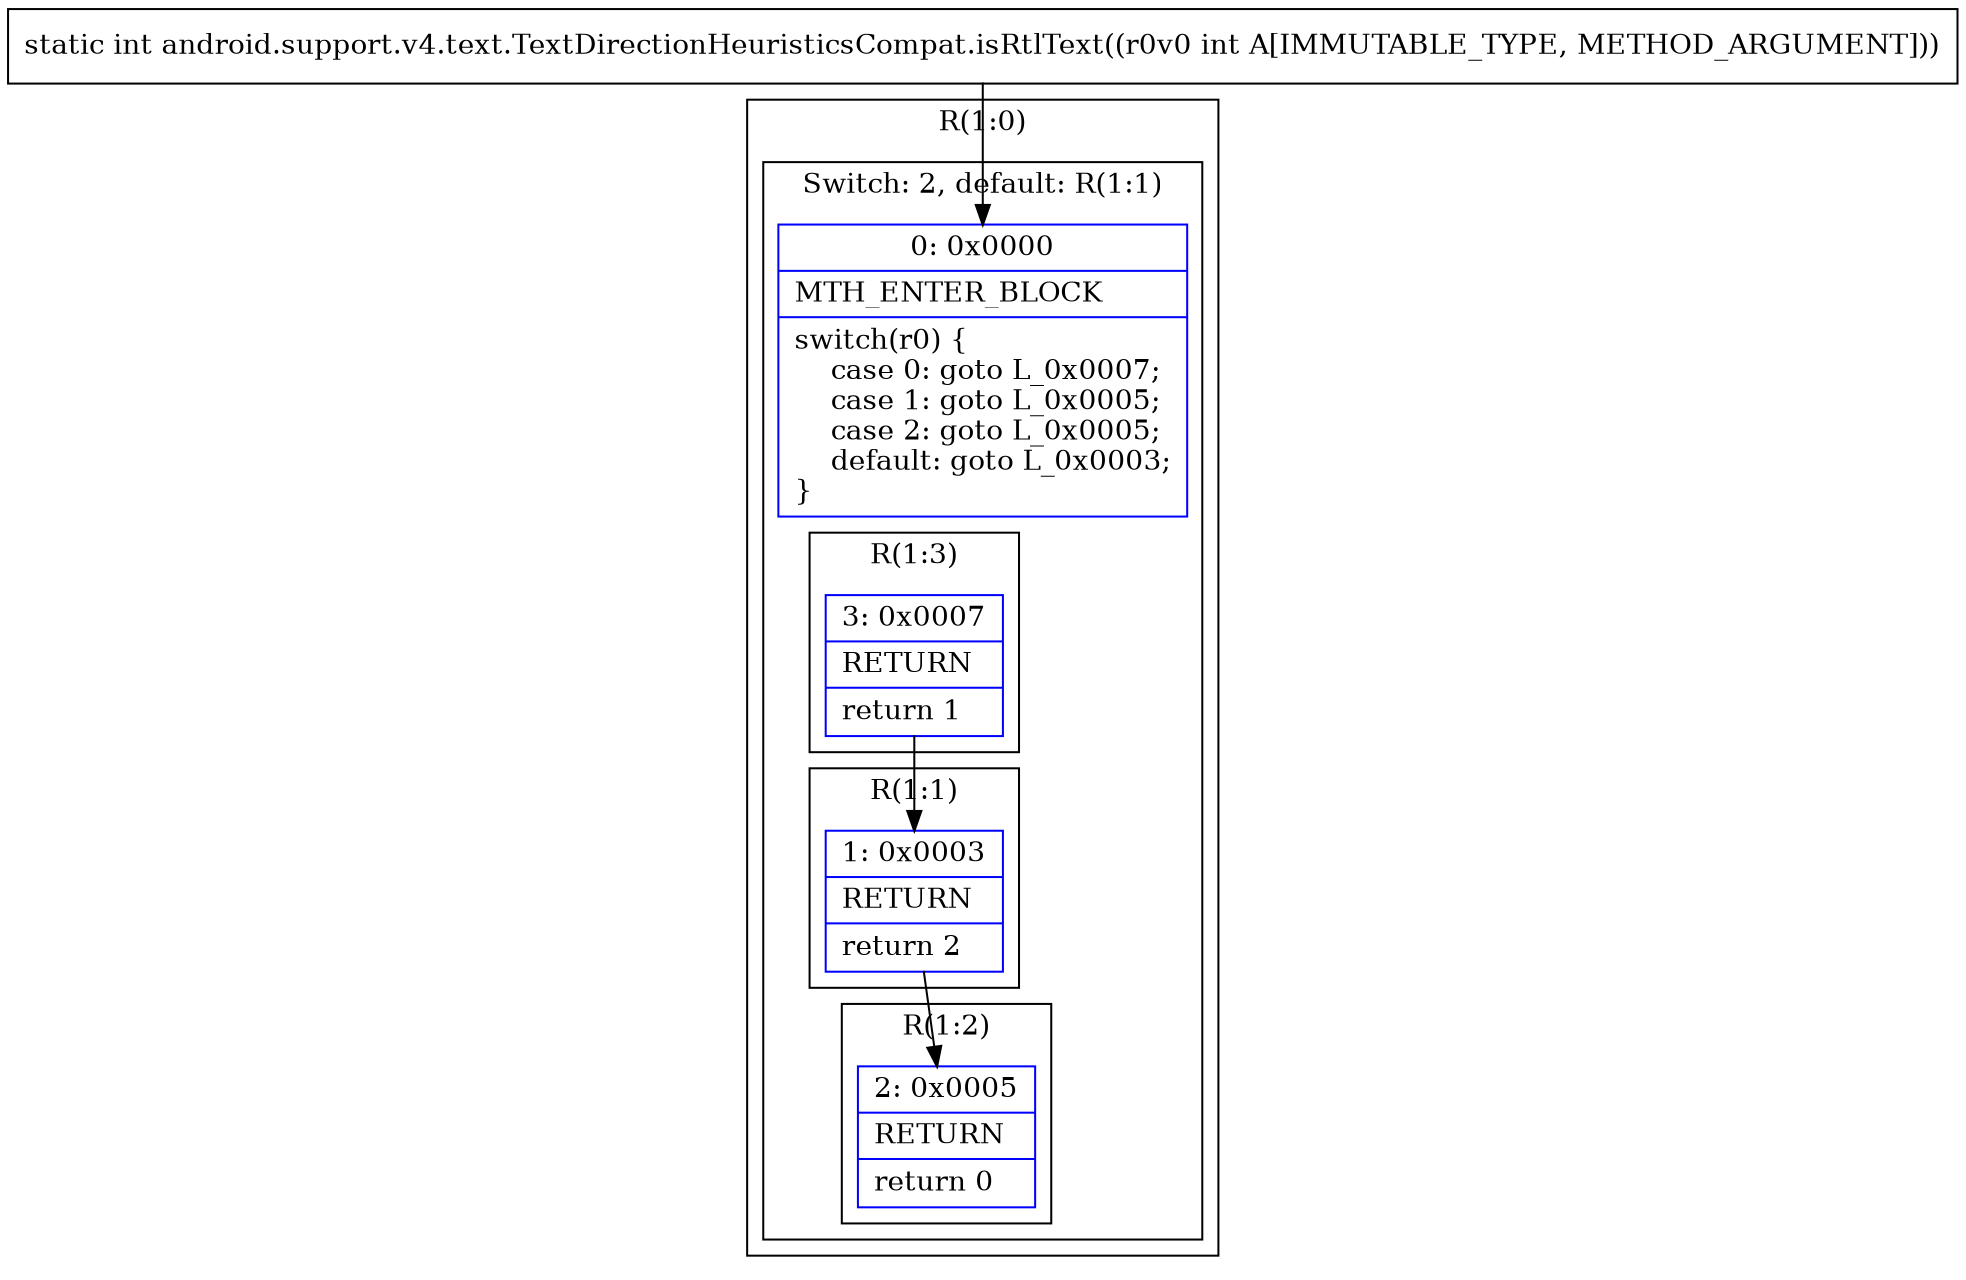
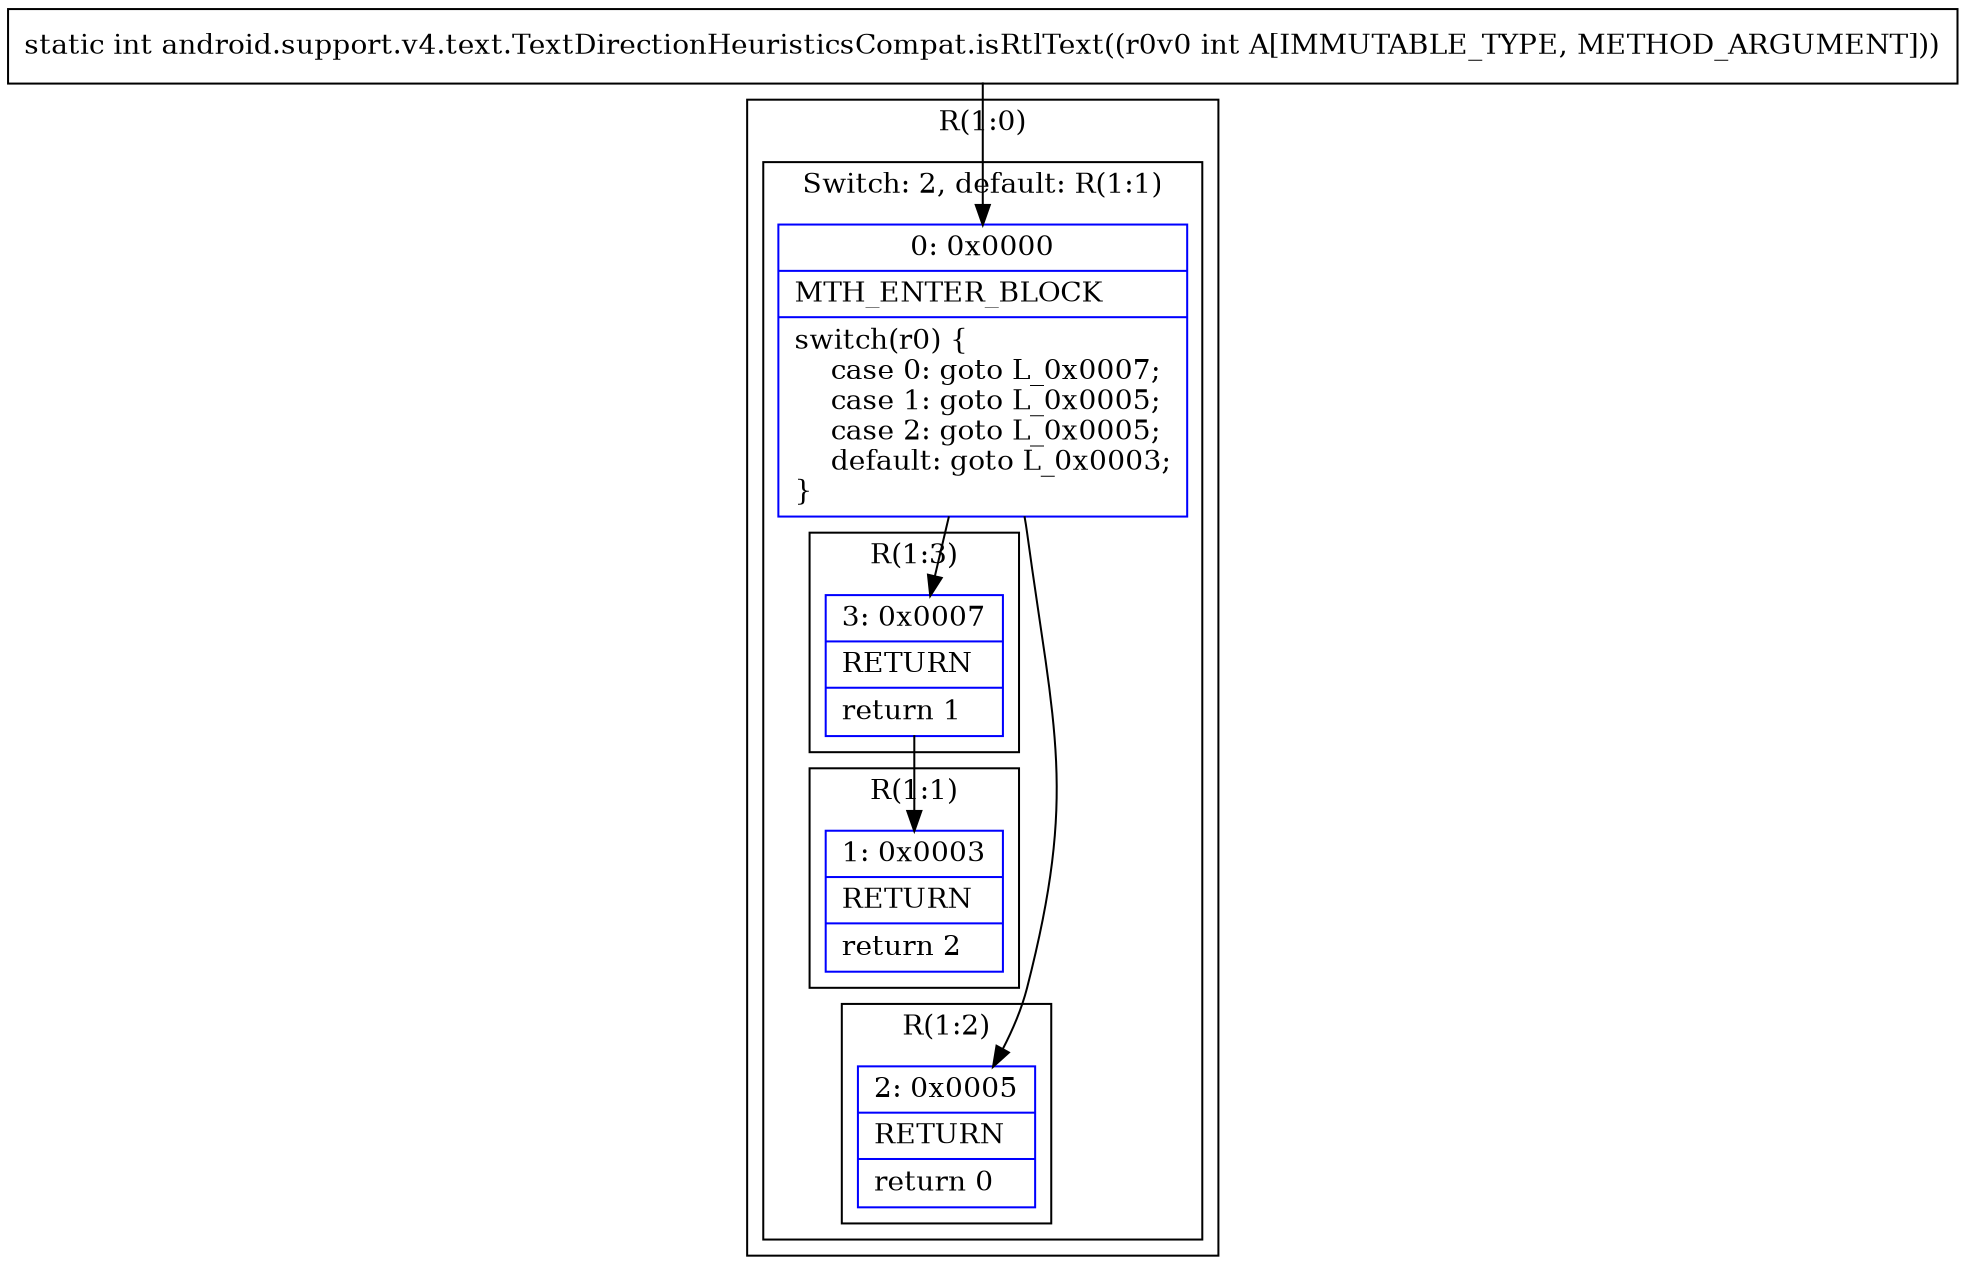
edge "0: 0x0000" -> "3: 0x0007": added
edge "1: 0x0003" -> "2: 0x0005": now "0: 0x0000" -> "2: 0x0005"
